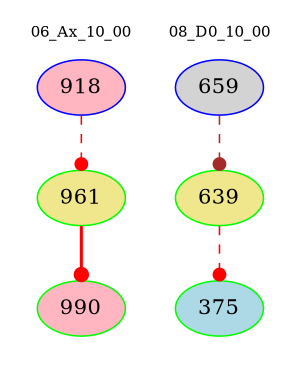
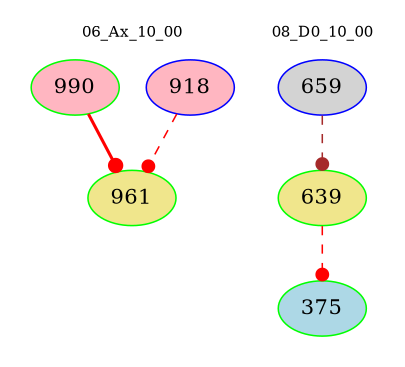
edge "961" -> "990": reversed
